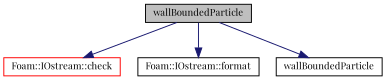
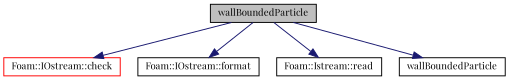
node "Foam::Istream::read": added
